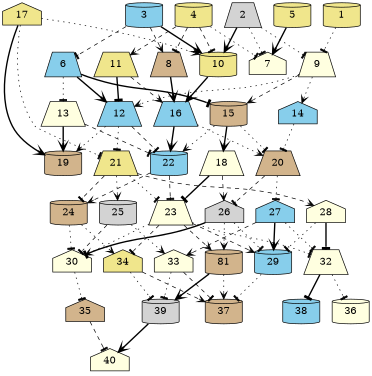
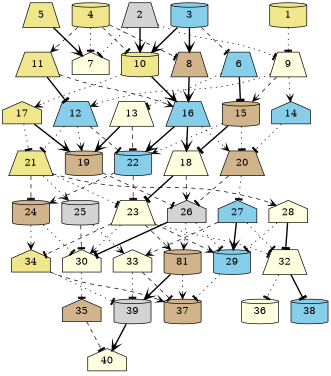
node "5": shape cylinder -> trapezium
edge "17" -> "10": reversed
edge "3" -> "8": style dashed -> bold
edge "6" -> "12": removed
edge "15" -> "18": arrowhead vee -> tee
edge "16" -> "18": added
edge "19" -> "26": added
